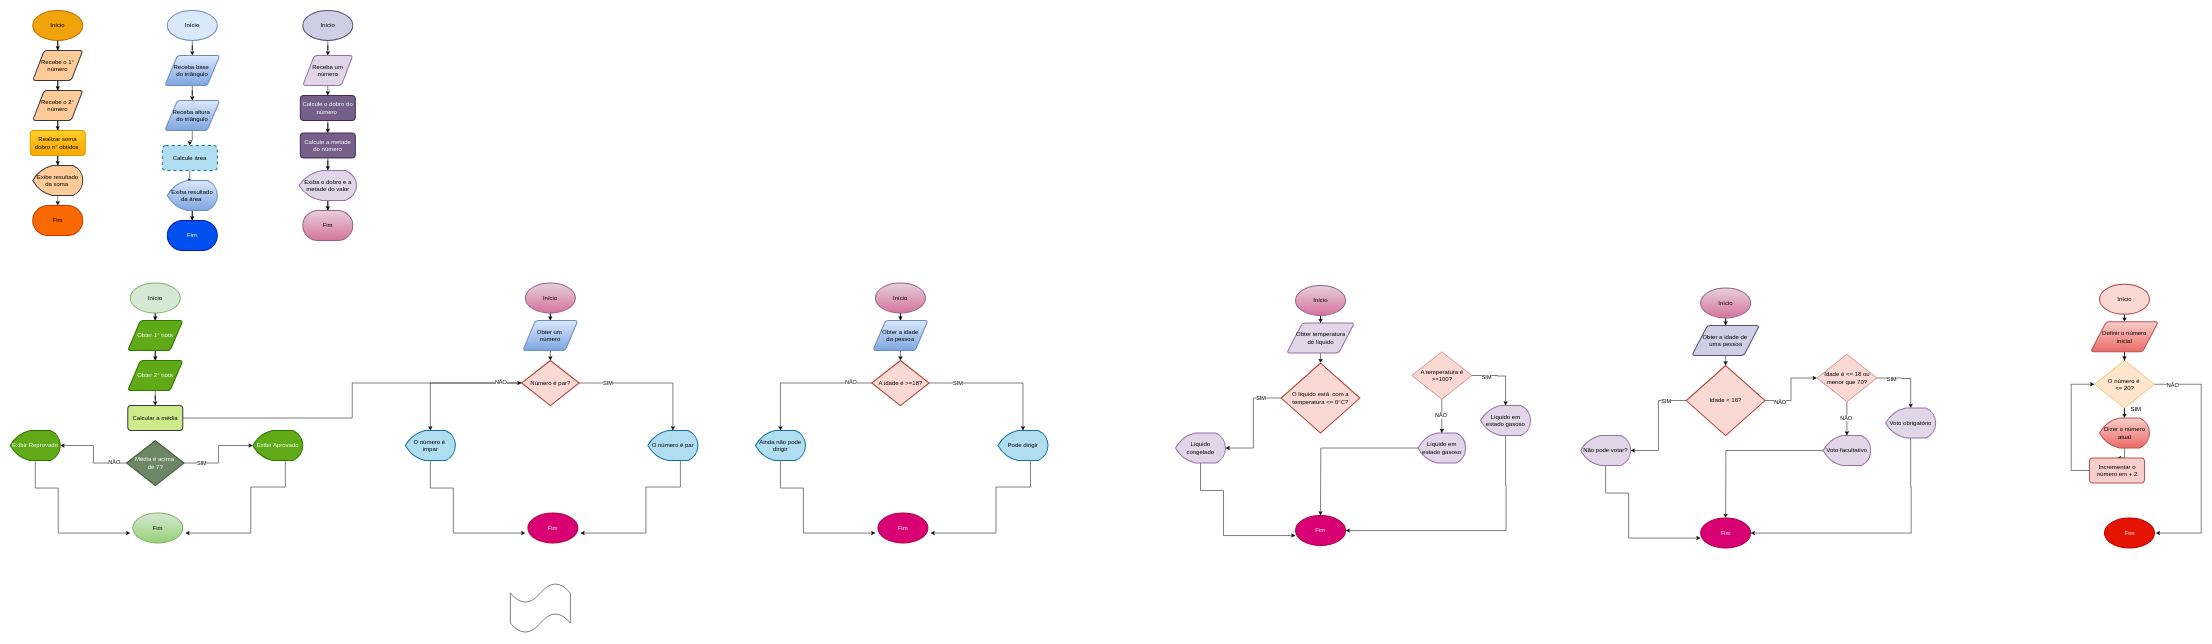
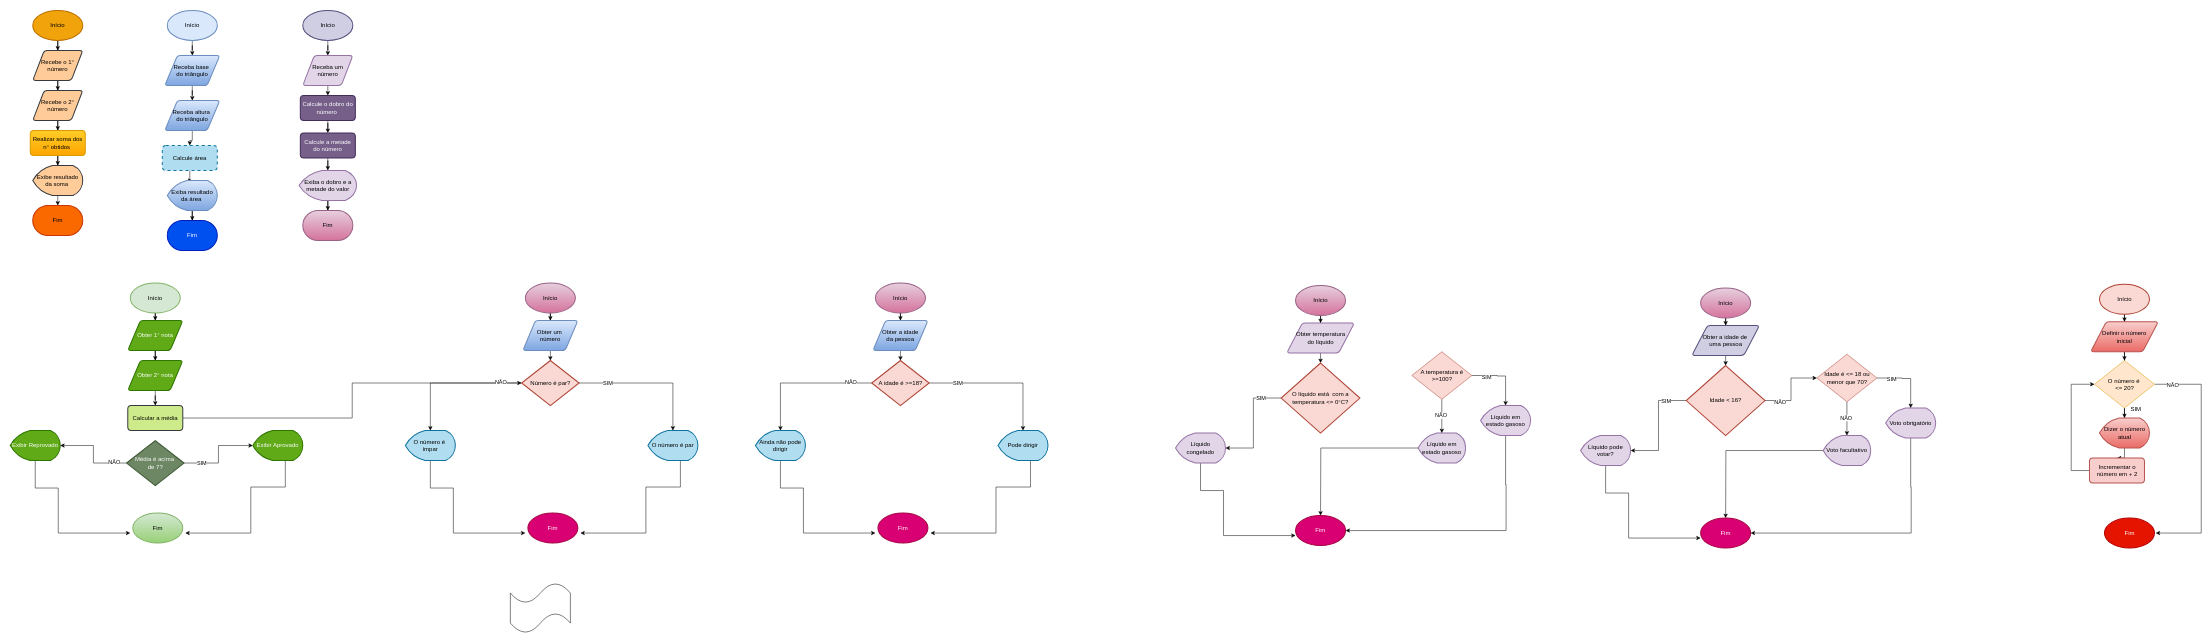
node "Realizar soma dobro n° obtidos": label "Realizar soma dobro n° obtidos" -> "Realizar soma dos n° obtidos"
node "Não pode votar?": label "Não pode votar?" -> "Líquido pode votar?"
